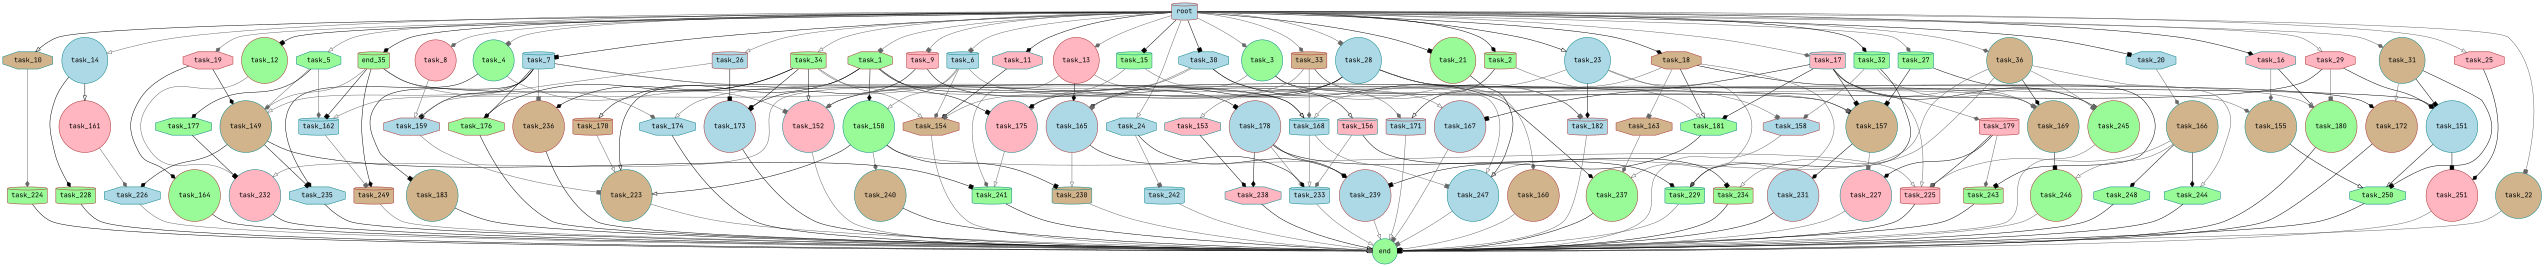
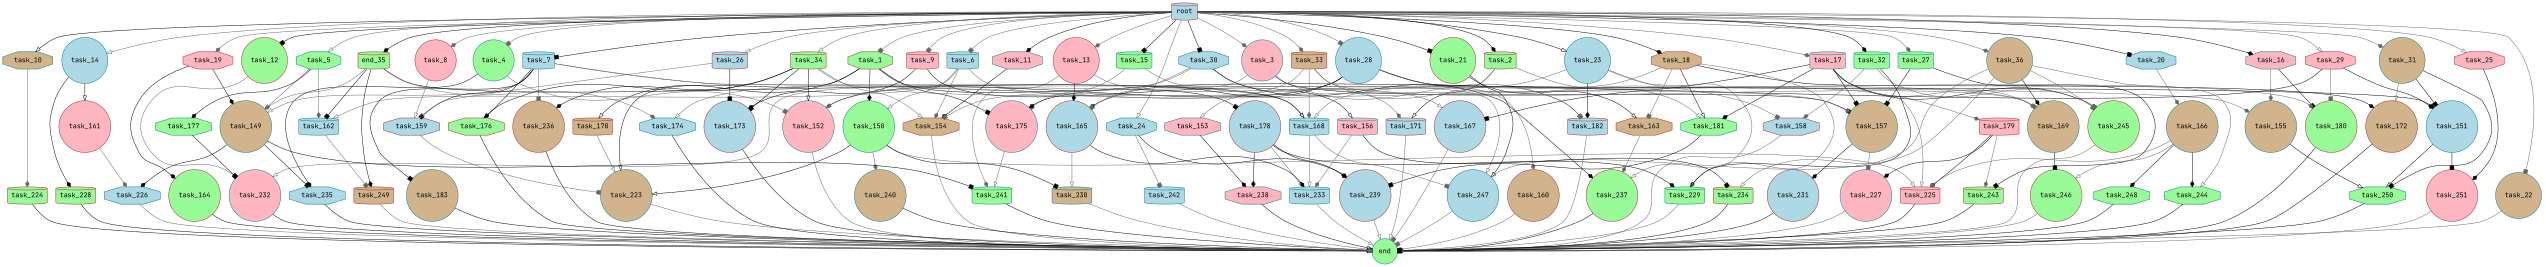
node "task_3": fillcolor palegreen -> lightpink
edge "task_16" -> "task_180": arrowhead onormal -> box
edge "task_21" -> "task_163": added
